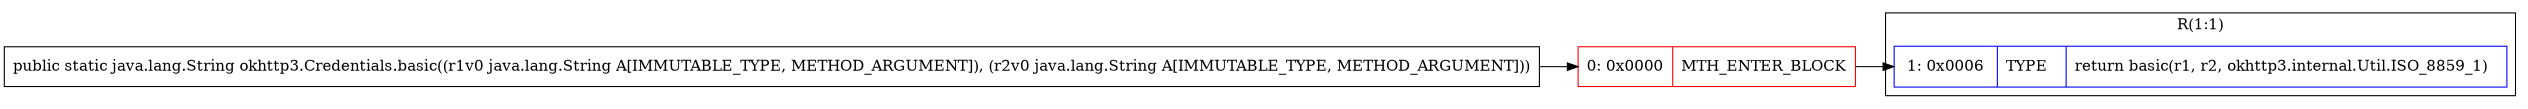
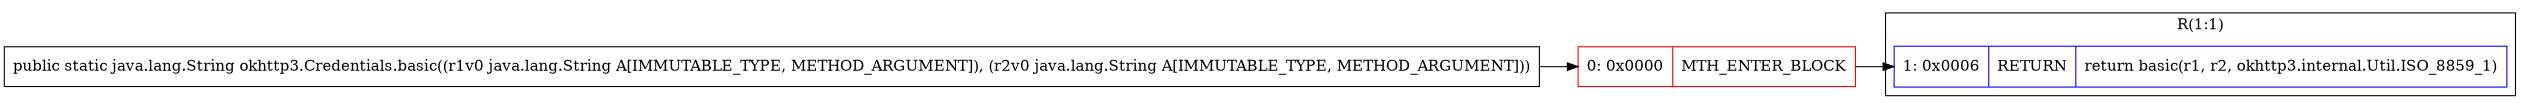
node "1: 0x0006": text "TYPE" -> "RETURN"
